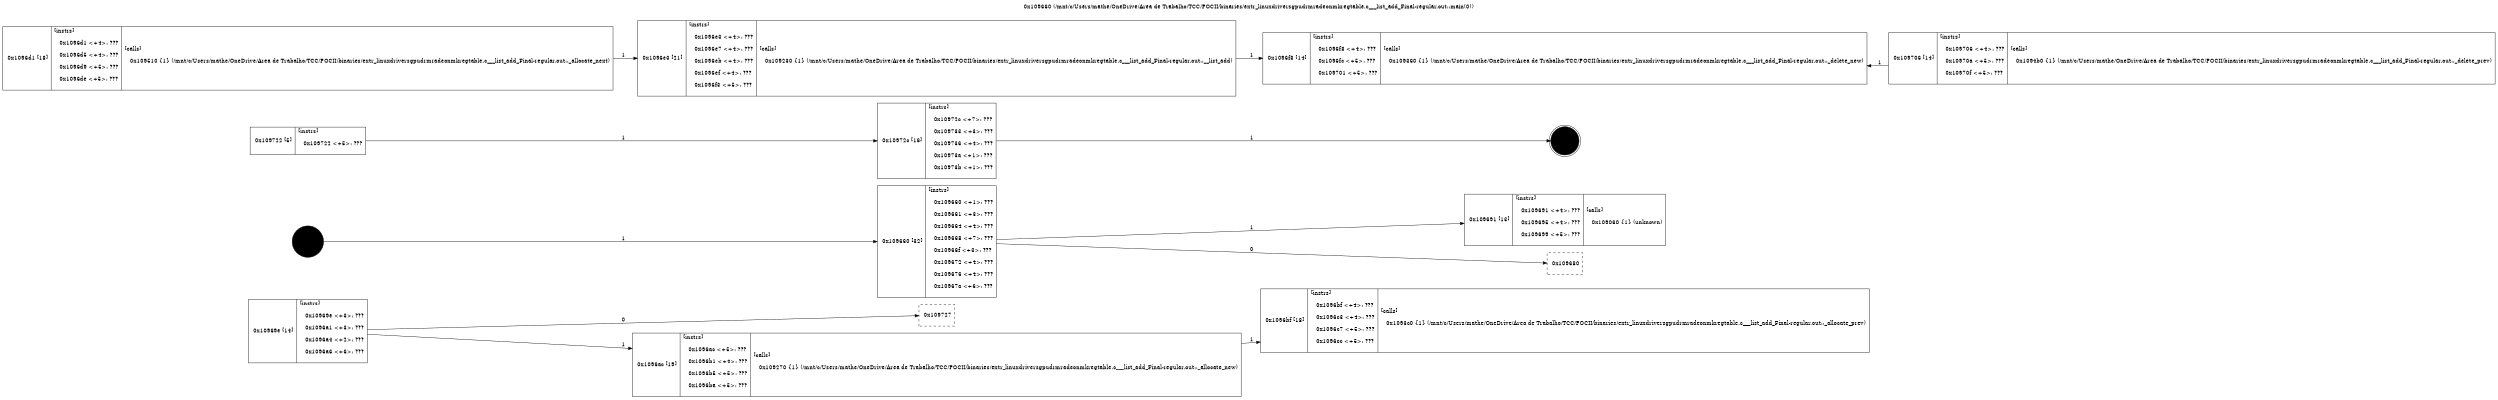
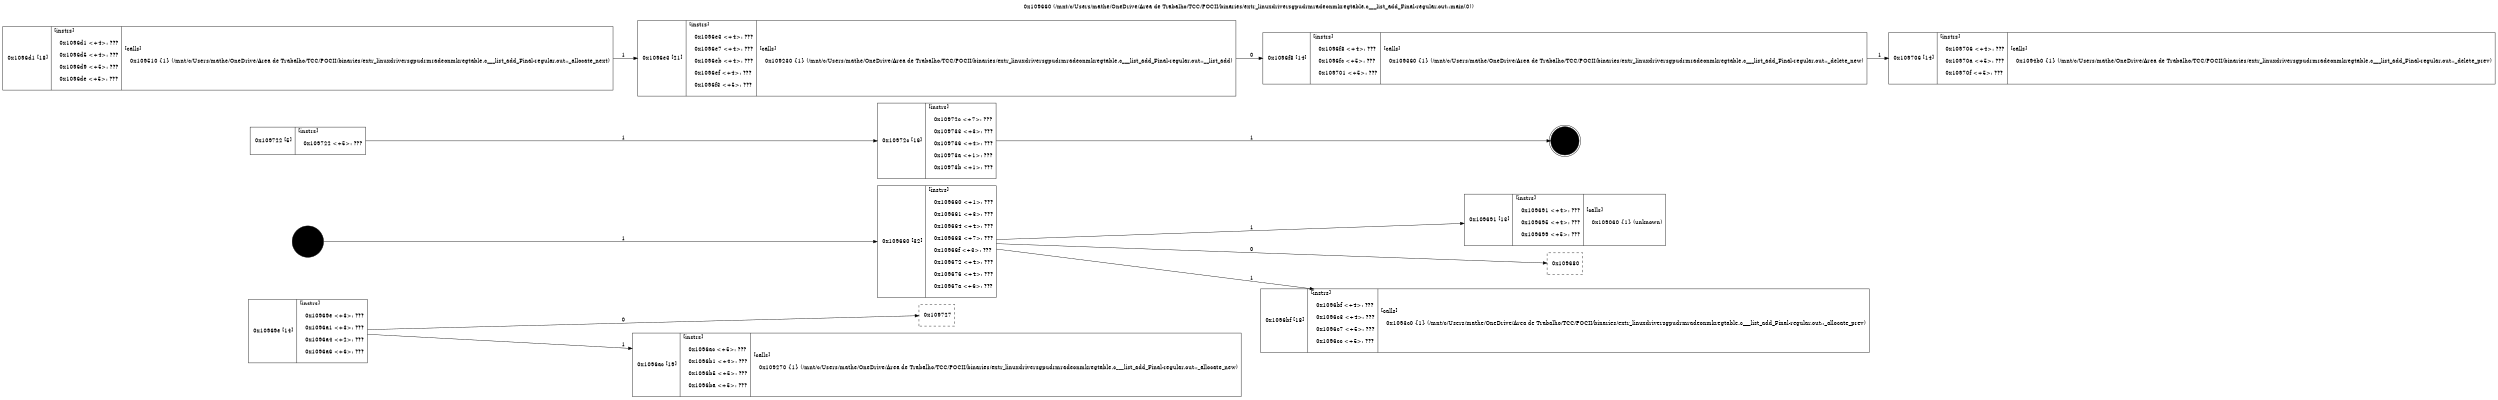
edge "0x1096e3 [21]" -> "0x1096f8 [14]": label " 1" -> " 0"
edge "0x109706 [14]" -> "0x1096f8 [14]": reversed
edge "0x1096ac [19]" -> "0x1096bf [18]": now "0x109660 [32]" -> "0x1096bf [18]"
